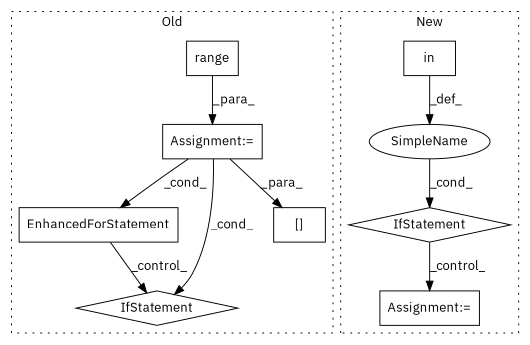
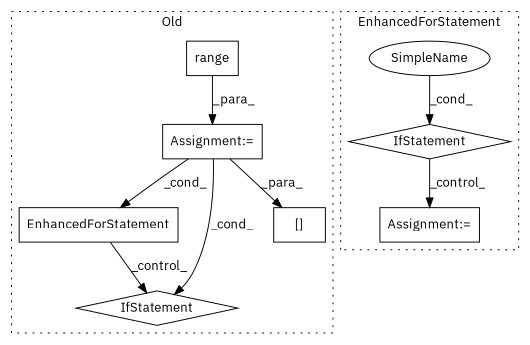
cluster "New": label "New" -> "EnhancedForStatement"
node "in": removed
